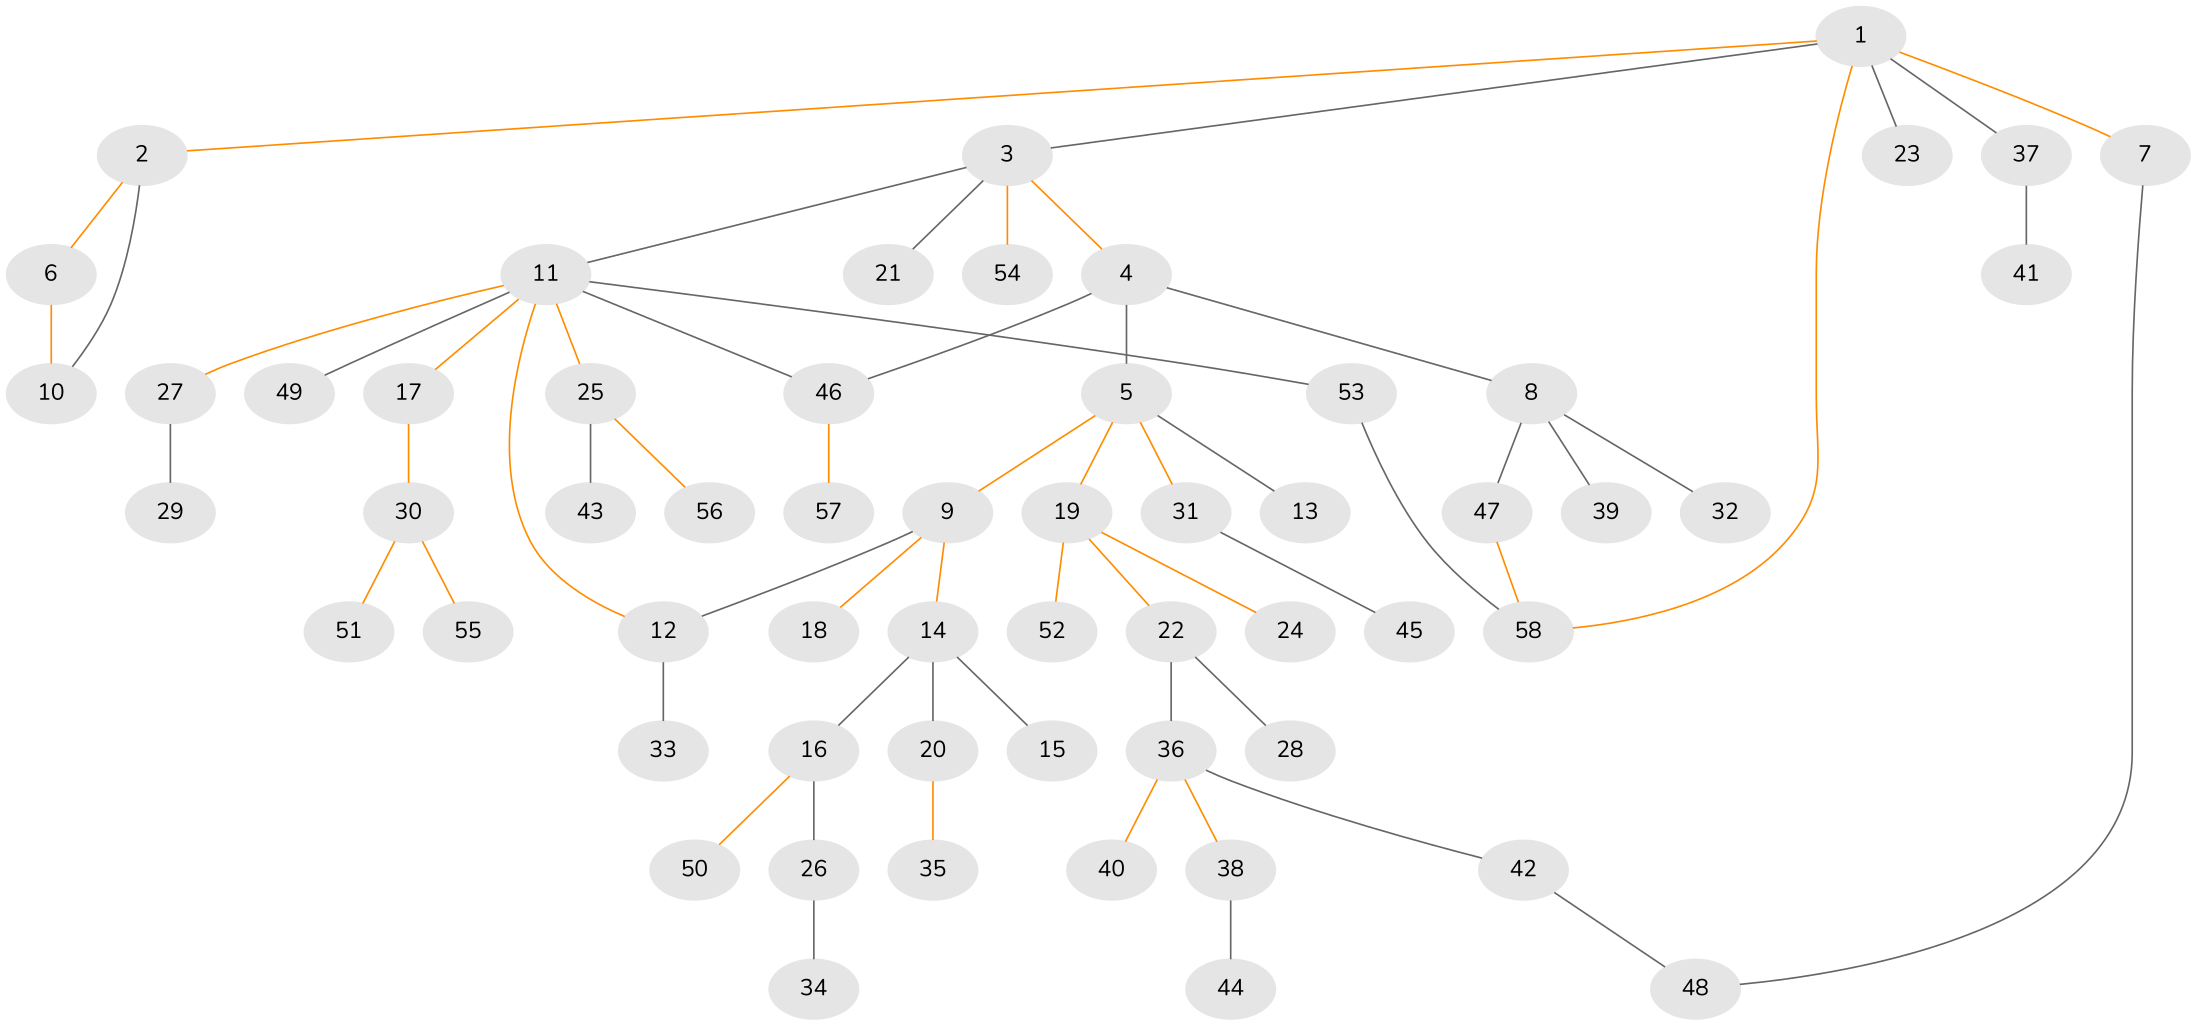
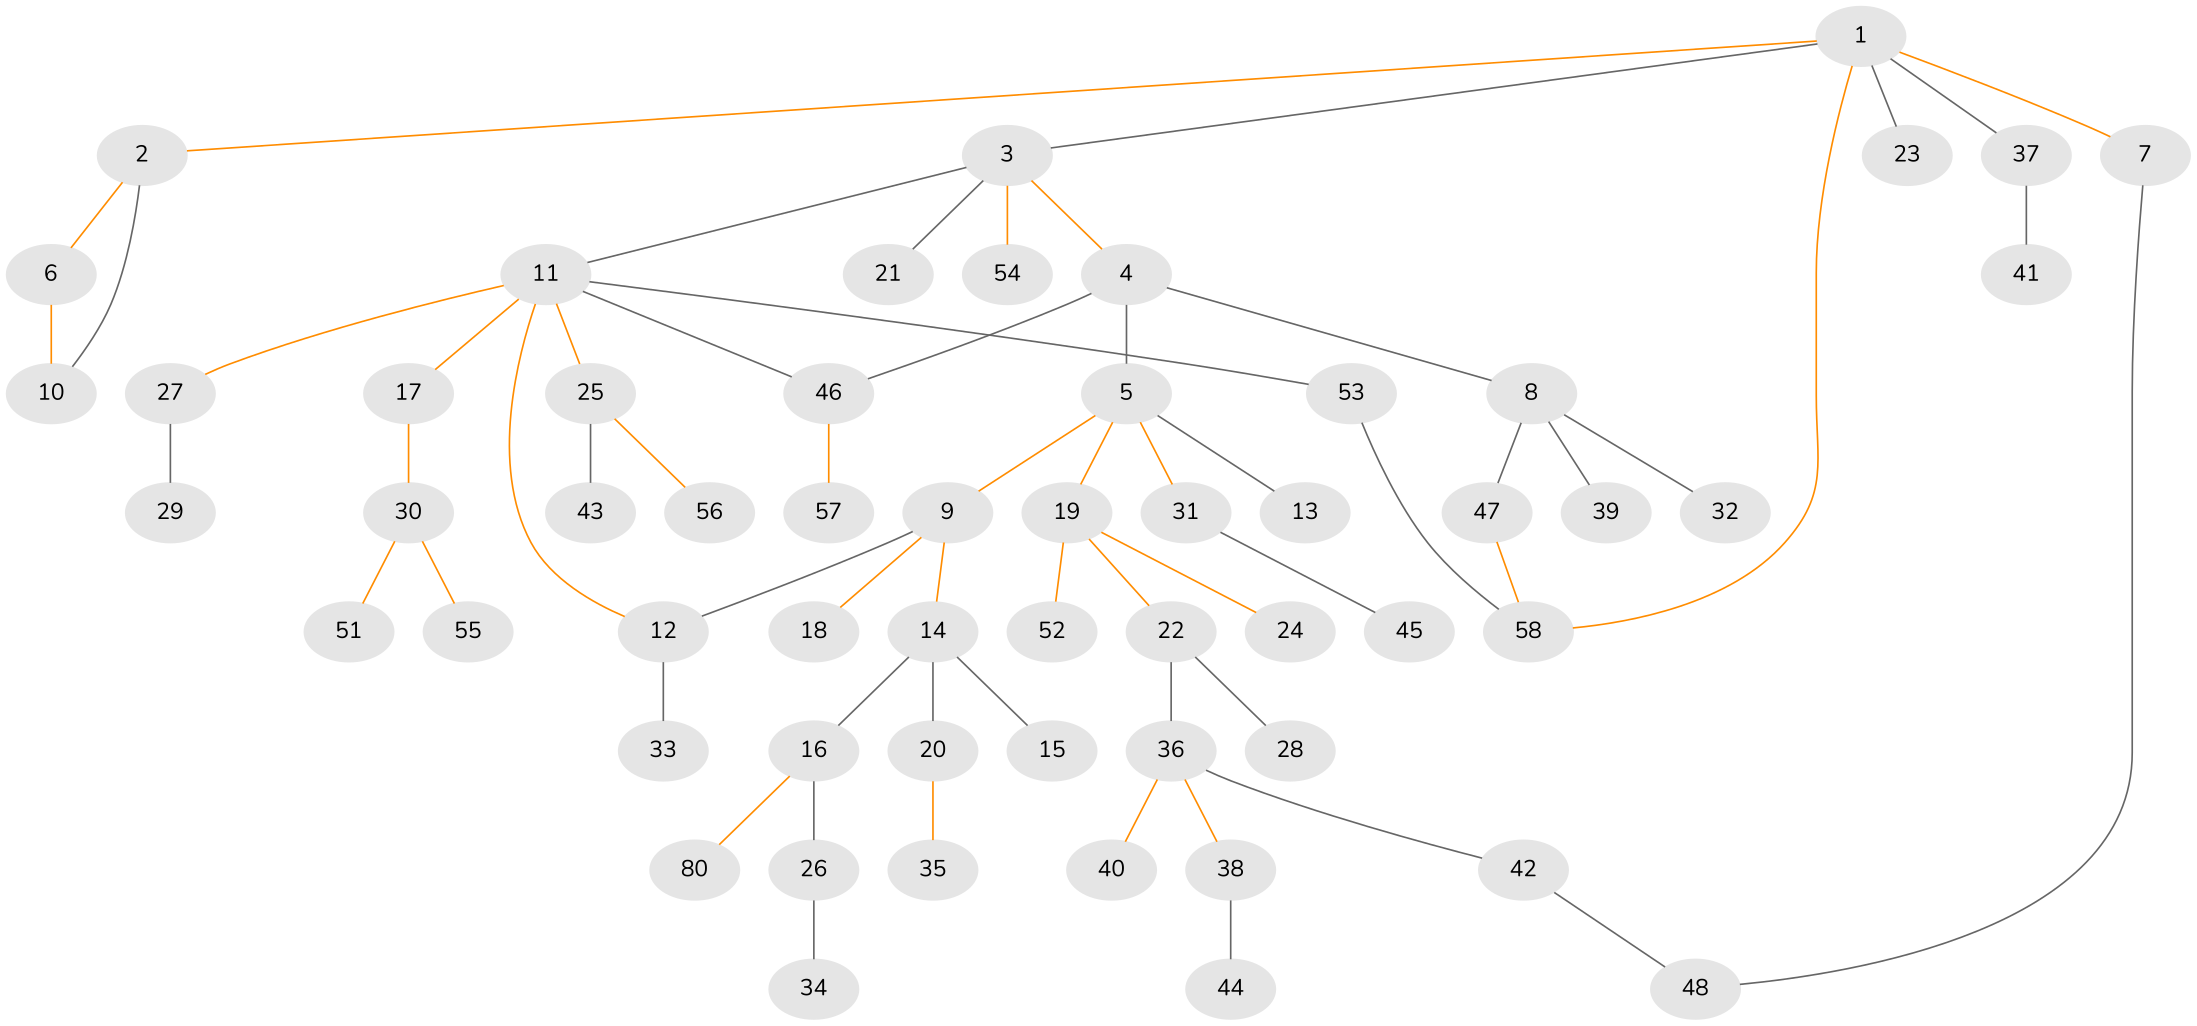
node "49": removed
node "50": label "50" -> "80"
